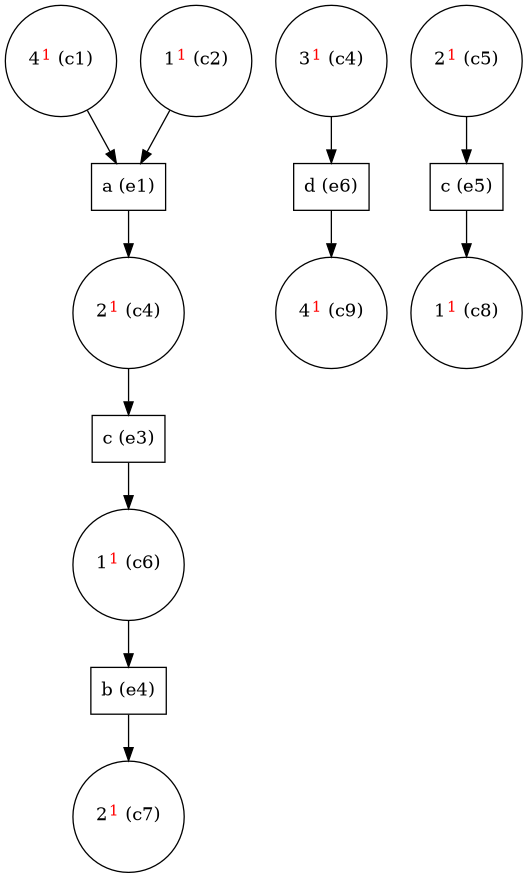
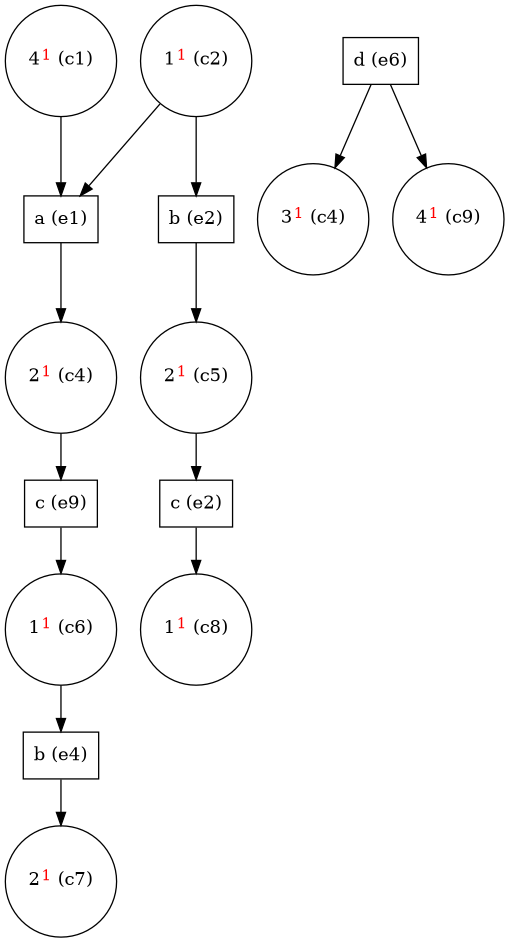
edge "3" -> "d (e6)": reversed
node "c (e5)": label "c (e5)" -> "c (e2)"
node "b (e2)": added
node "c (e3)": label "c (e3)" -> "c (e9)"
